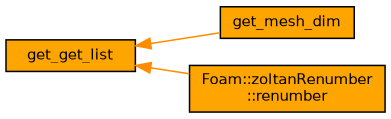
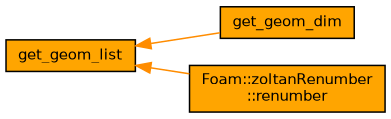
node "get_mesh_dim": label "get_mesh_dim" -> "get_geom_dim"
node "get_get_list": label "get_get_list" -> "get_geom_list"
